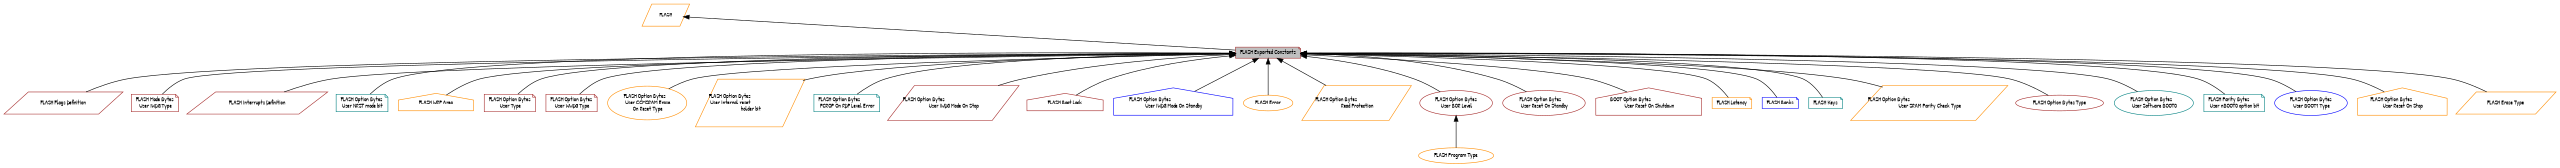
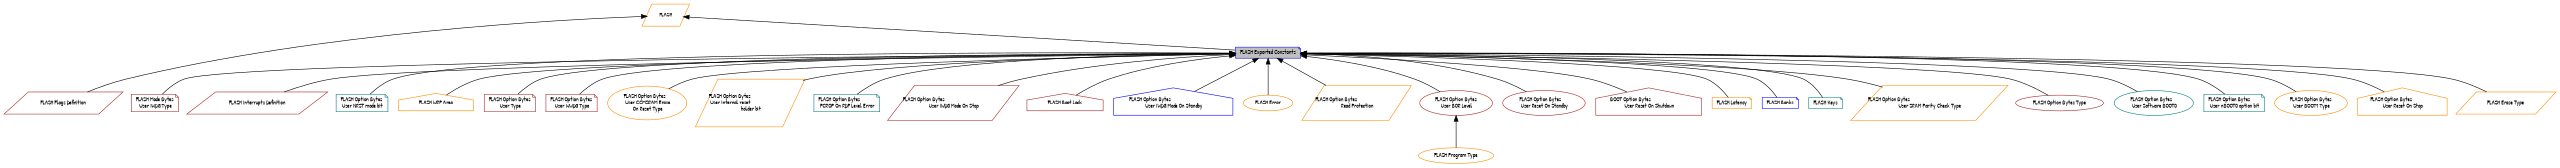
node "FLASH Exported Constants": color brown -> blue
edge "FLASH Flags Definition" -> "FLASH Exported Constants": now "FLASH Flags Definition" -> "FLASH"
node "FLASH Parity Bytes User nBOOT0 option bit": label "FLASH Parity Bytes User nBOOT0 option bit" -> "FLASH Option Bytes User nBOOT0 option bit"
node "FLASH Option Bytes User BOOT1 Type": color blue -> darkorange
